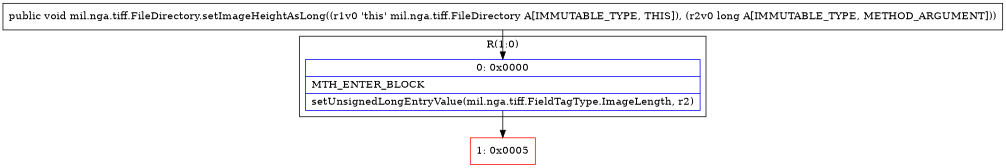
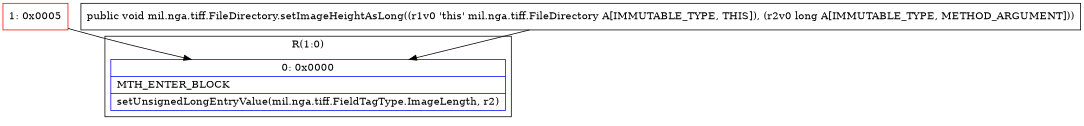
edge "0: 0x0000" -> "1: 0x0005": reversed
